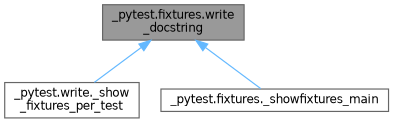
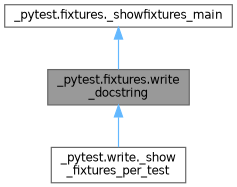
edge "_pytest.fixtures._showfixtures_main" -> "_pytest.fixtures.write _docstring": reversed
